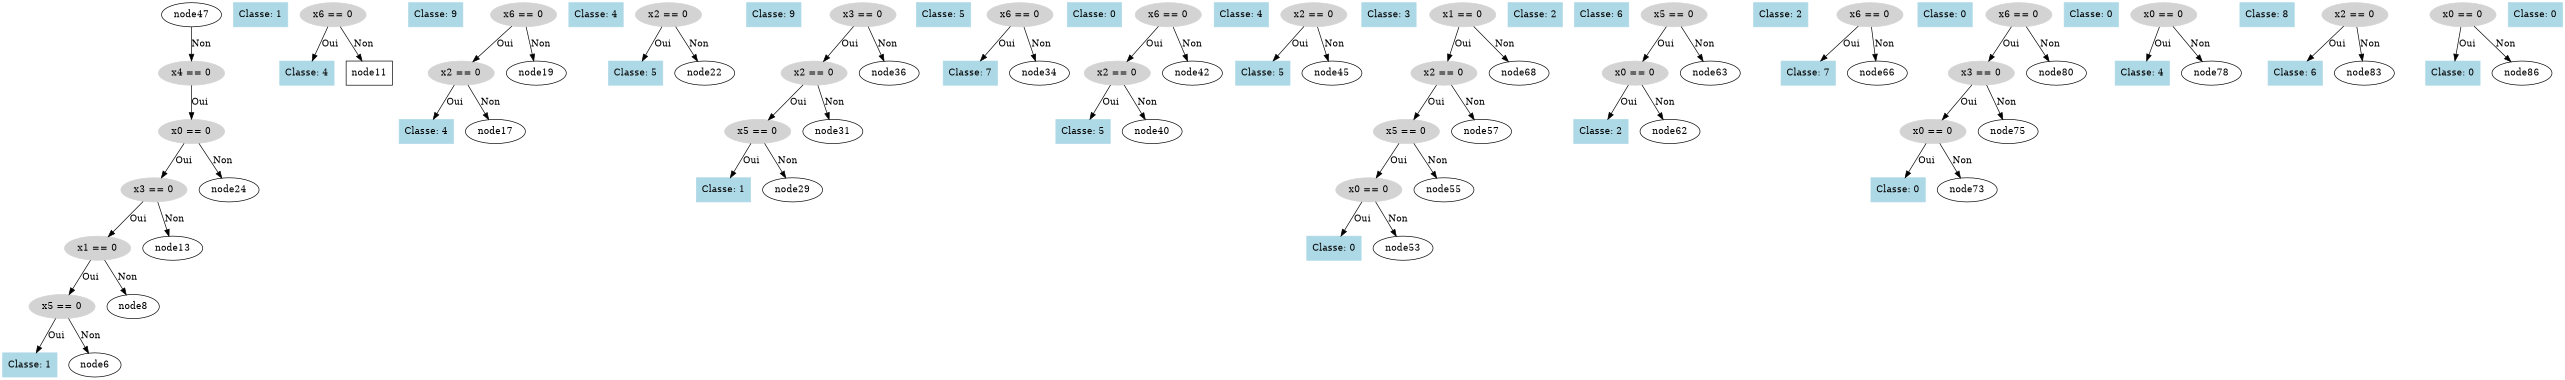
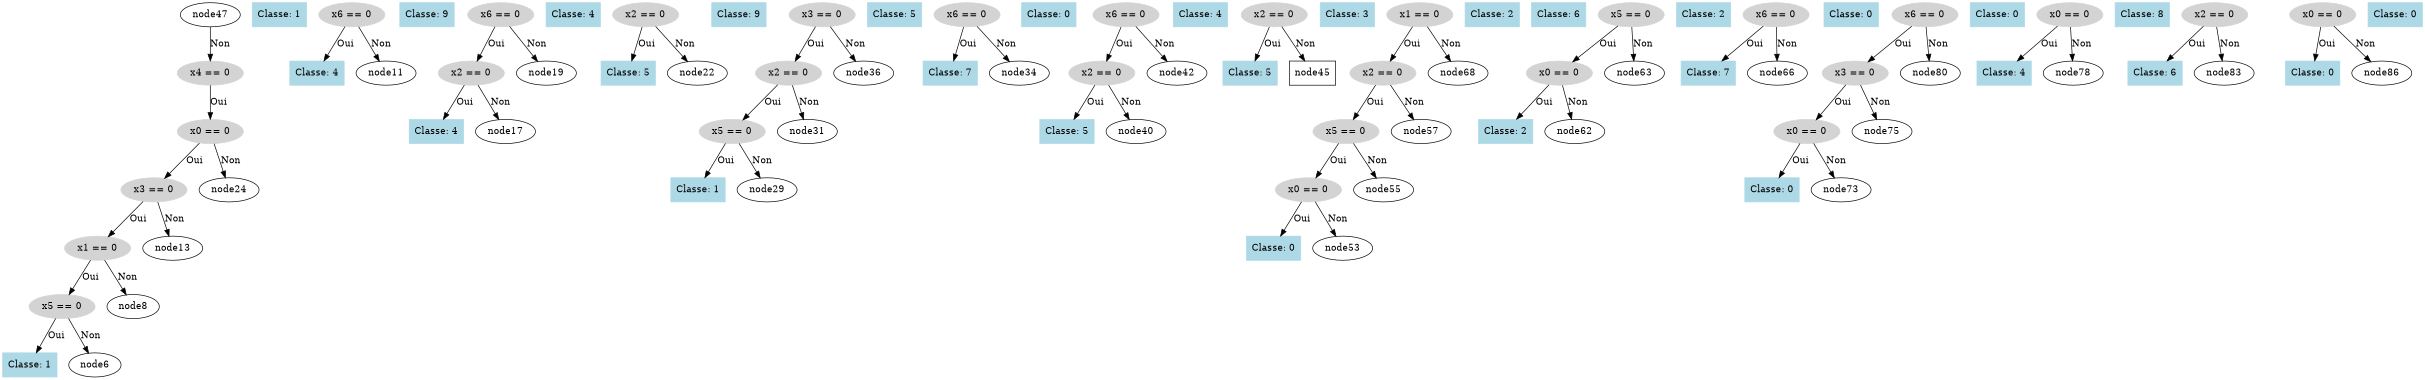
node "node11": shape box -> ellipse
node "node45": shape ellipse -> box
